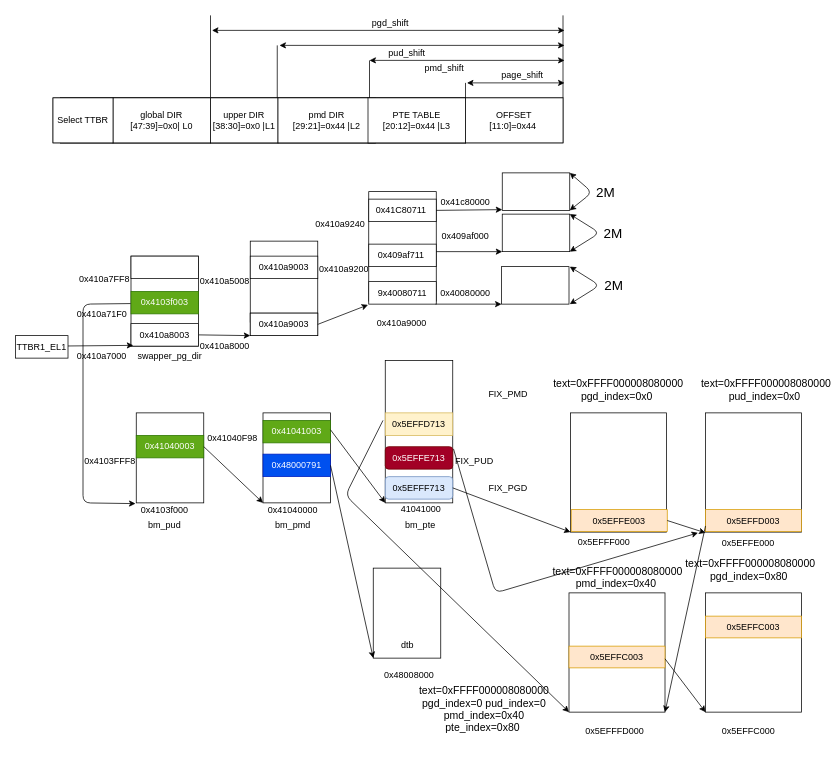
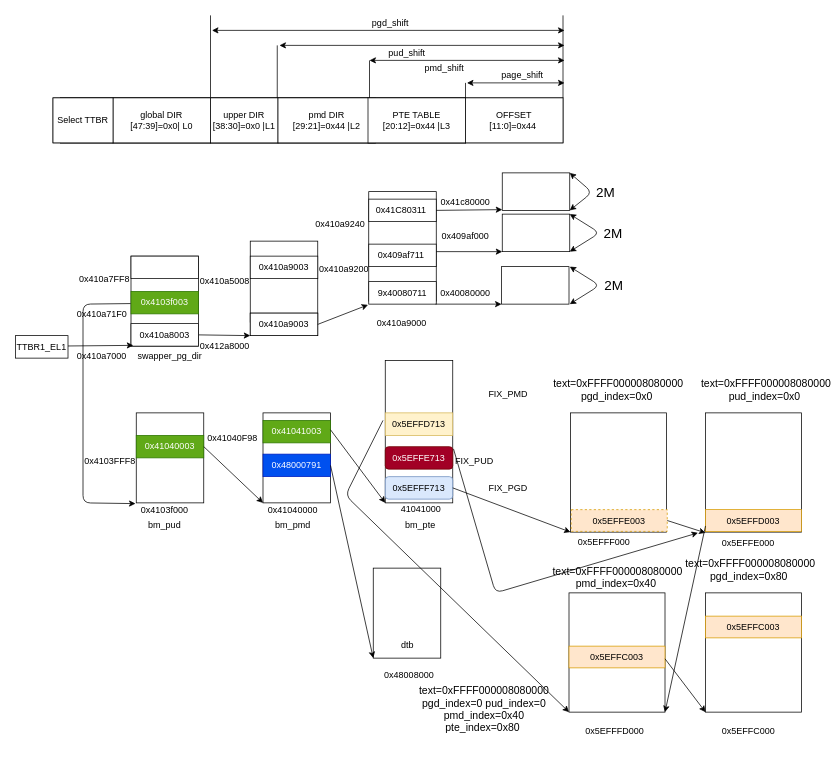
node "0x41C80711": label "0x41C80711" -> "0x41C80311"
node "0x410a8000": label "0x410a8000" -> "0x412a8000"
node "0x5EFFE003": style solid -> dashed
